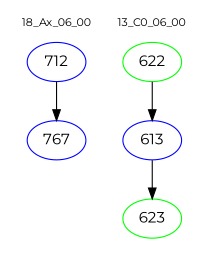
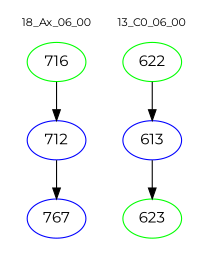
node "716": added
